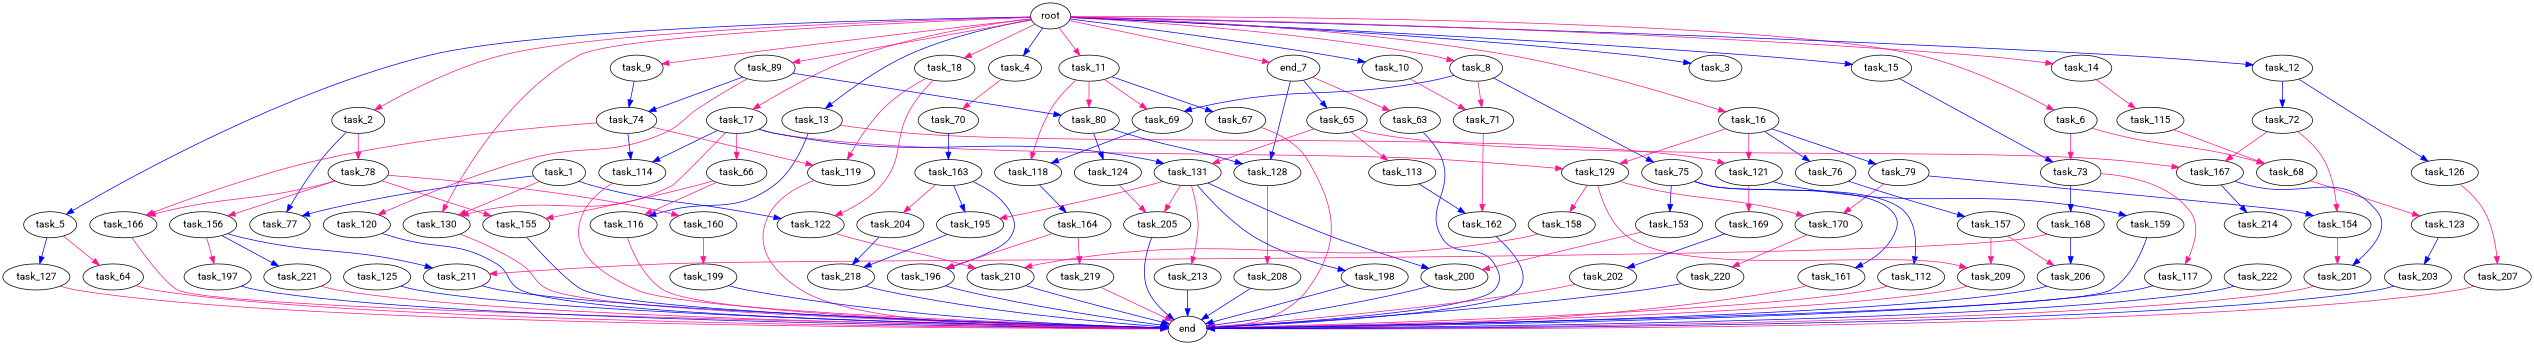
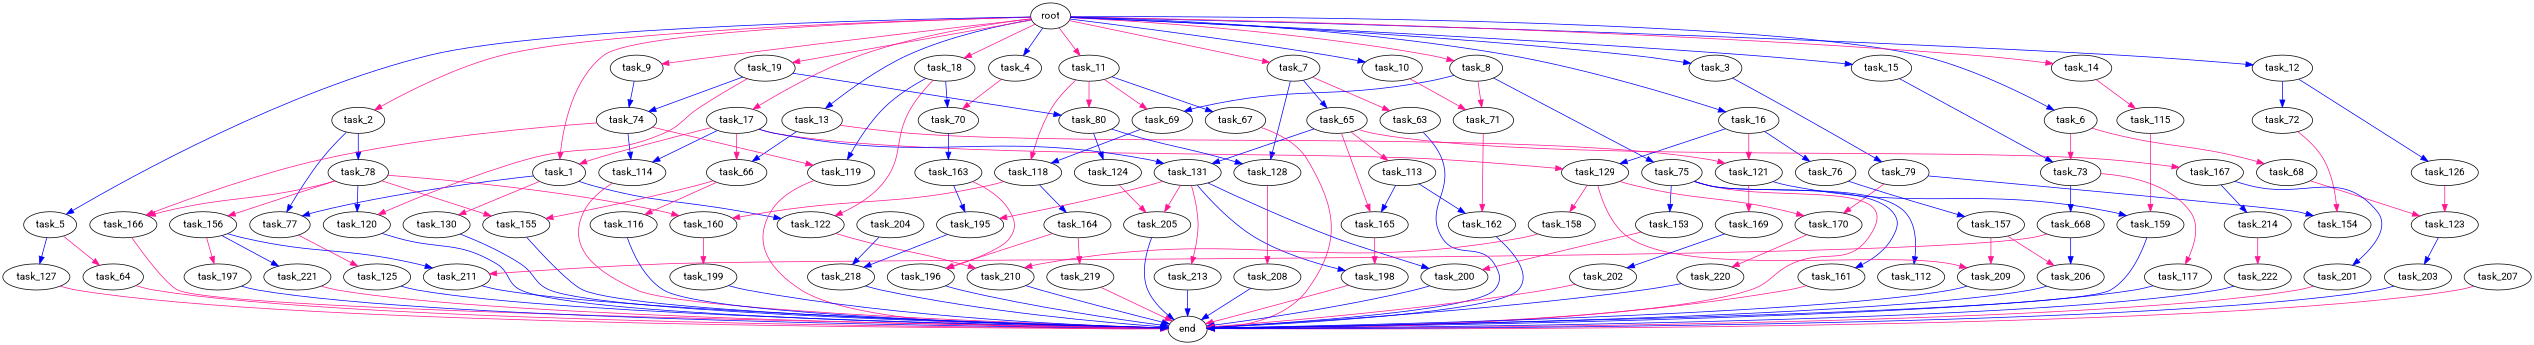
edge "root" -> "task_6": color deeppink -> blue
edge "root" -> "task_130": now "root" -> "task_1"
edge "root" -> "task_16": color deeppink -> blue
node "task_89": label "task_89" -> "task_19"
node "end_7": label "end_7" -> "task_7"
edge "task_18" -> "task_70": added
edge "task_18" -> "task_119": color deeppink -> blue
edge "task_2" -> "task_78": color deeppink -> blue
edge "task_72" -> "task_167": removed
edge "task_65" -> "task_131": color deeppink -> blue
edge "task_16" -> "task_129": color deeppink -> blue
edge "task_16" -> "task_79": now "task_3" -> "task_79"
edge "task_115" -> "task_68": now "task_115" -> "task_159"
edge "task_78" -> "task_120": added
edge "task_163" -> "task_204": removed
edge "task_13" -> "task_116": now "task_13" -> "task_66"
edge "task_118" -> "task_160": added
edge "task_17" -> "task_130": now "task_17" -> "task_1"
edge "task_126" -> "task_207": now "task_126" -> "task_123"
node "task_165": added
node "task_168": label "task_168" -> "task_668"
edge "task_163" -> "task_196": color blue -> deeppink
edge "task_77" -> "task_125": added
edge "task_214" -> "task_222": added
edge "task_154" -> "task_201": removed
edge "task_198" -> "end": color blue -> deeppink
edge "task_112" -> "end": now "task_75" -> "end"
edge "task_209" -> "end": color deeppink -> blue
edge "task_130" -> "end": color deeppink -> blue
edge "task_116" -> "end": color deeppink -> blue
